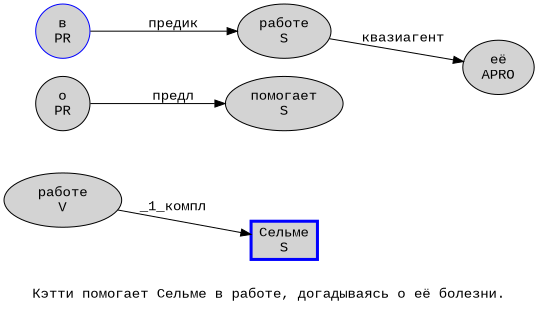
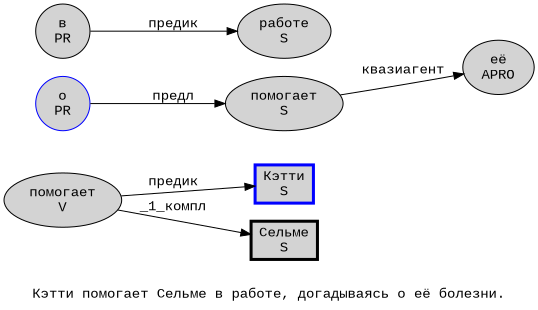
node "в PR": color blue -> black
edge "работе S" -> "её APRO": now "помогает S" -> "её APRO"
node "о PR": color black -> blue
node "Кэтти S": added
node "работе V": label "работе V" -> "помогает V"
node "Сельме S": color blue -> black
